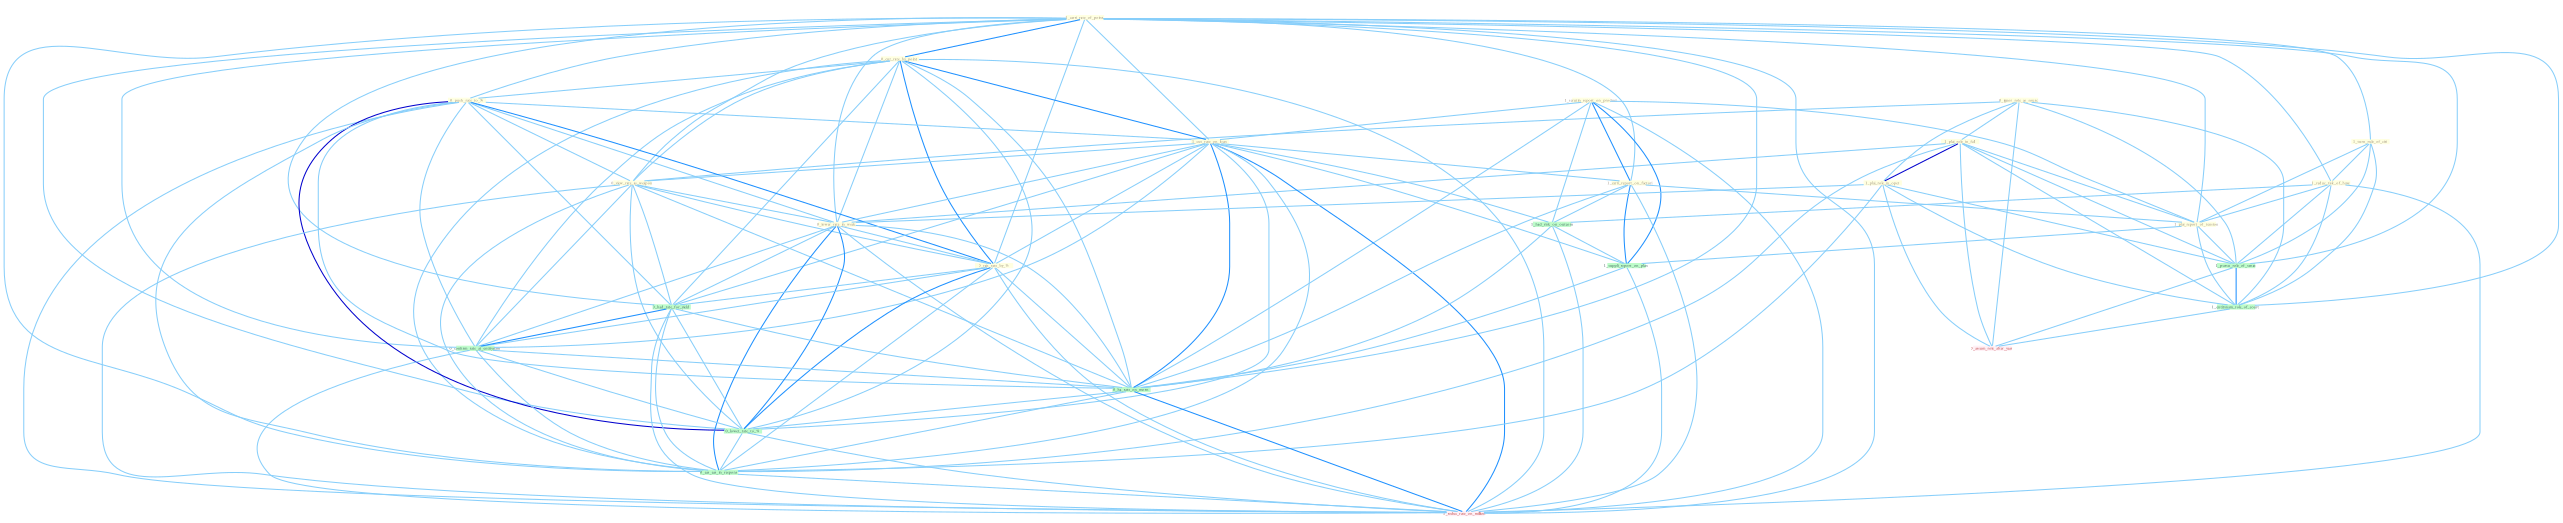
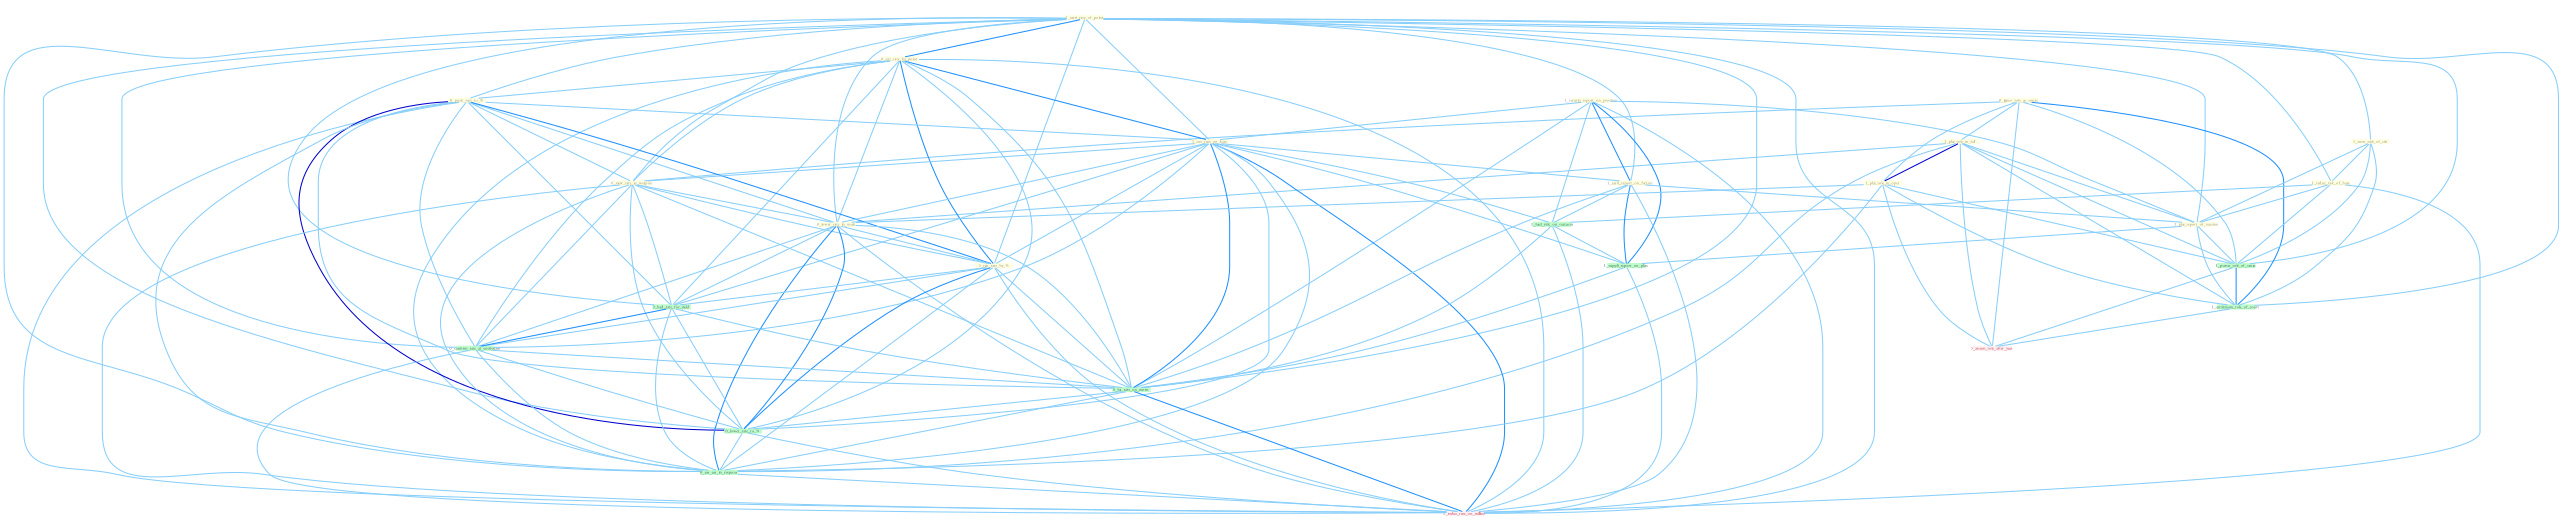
edge "0_ignor_role_as_sourc" -- "1_entitynam_role_of_court": color #87cefa -> #1e90ff
edge "1_reduc_risk_of_have" -- "1_entitynam_role_of_court": removed
edge "0_had_rate_for_yield" -- "1_reduc_rate_on_million": removed
